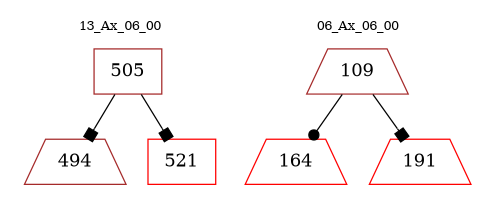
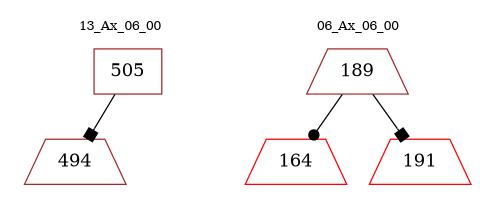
node "109": label "109" -> "189"
node "521": removed
